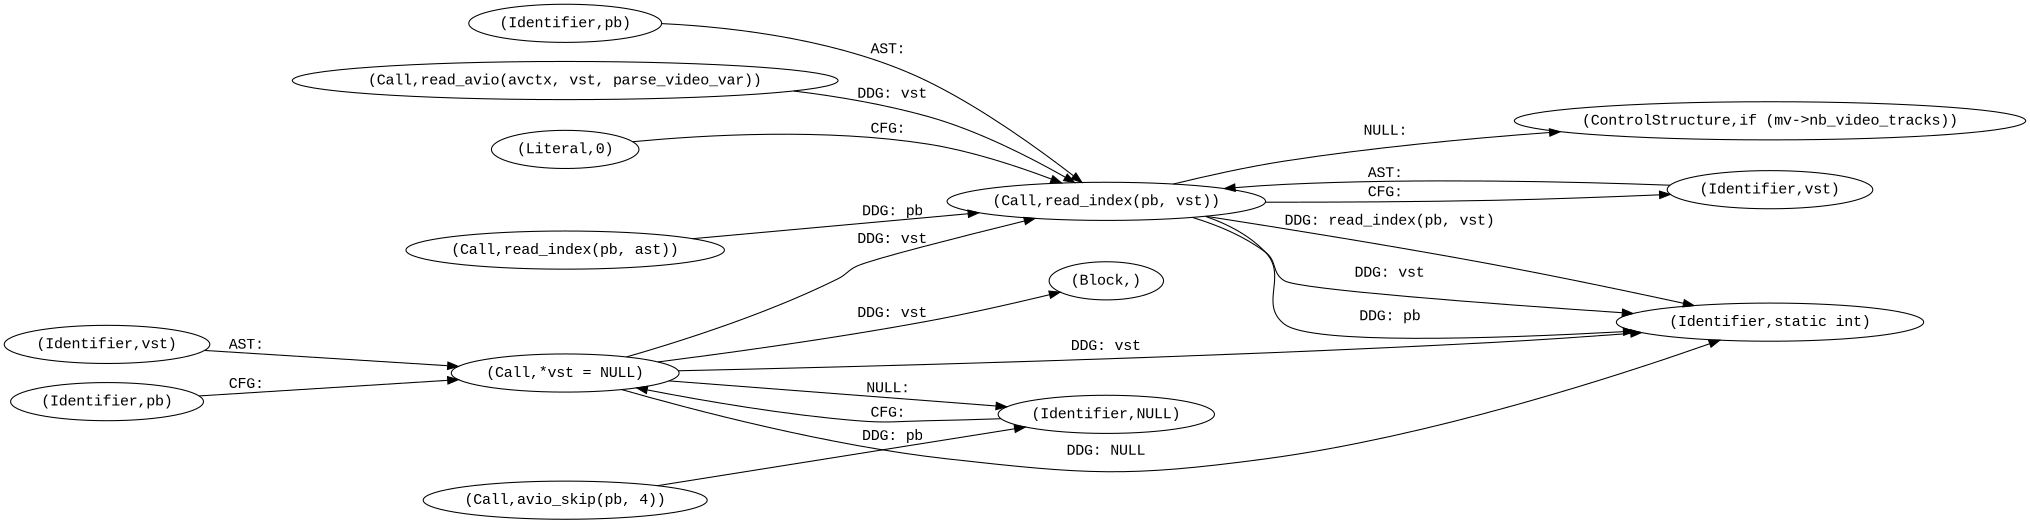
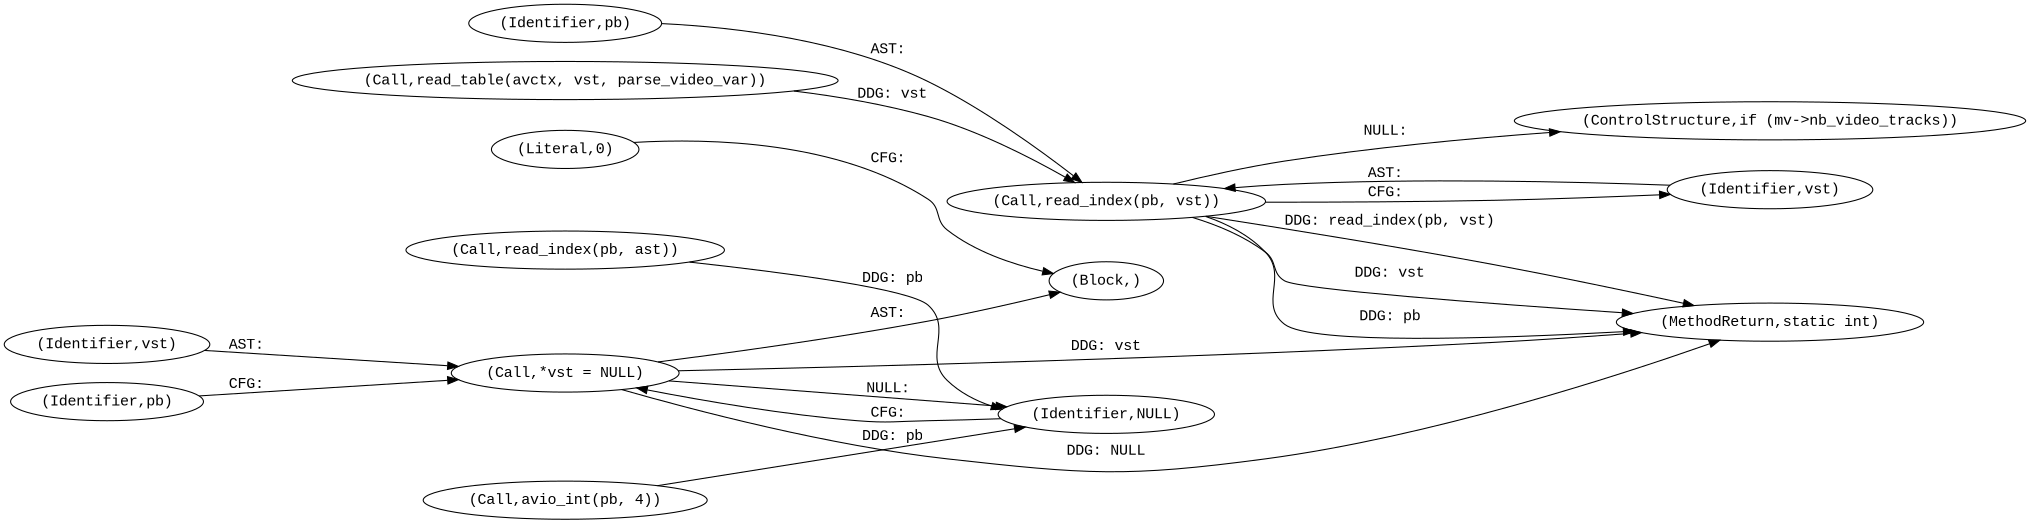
node "(Call,read_avio(avctx, vst, parse_video_var))": label "(Call,read_avio(avctx, vst, parse_video_var))" -> "(Call,read_table(avctx, vst, parse_video_var))"
edge "(Literal,0)" -> "(Call,read_index(pb, vst))": now "(Literal,0)" -> "(Block,)"
edge "(Call,read_index(pb, ast))" -> "(Call,read_index(pb, vst))": now "(Call,read_index(pb, ast))" -> "(Identifier,NULL)"
edge "(Call,*vst = NULL)" -> "(Call,read_index(pb, vst))": removed, label "DDG: vst"
edge "(Call,*vst = NULL)" -> "(Block,)": label "DDG: vst" -> "AST: "
node "(Identifier,static int)": label "(Identifier,static int)" -> "(MethodReturn,static int)"
node "(Call,avio_skip(pb, 4))": label "(Call,avio_skip(pb, 4))" -> "(Call,avio_int(pb, 4))"
